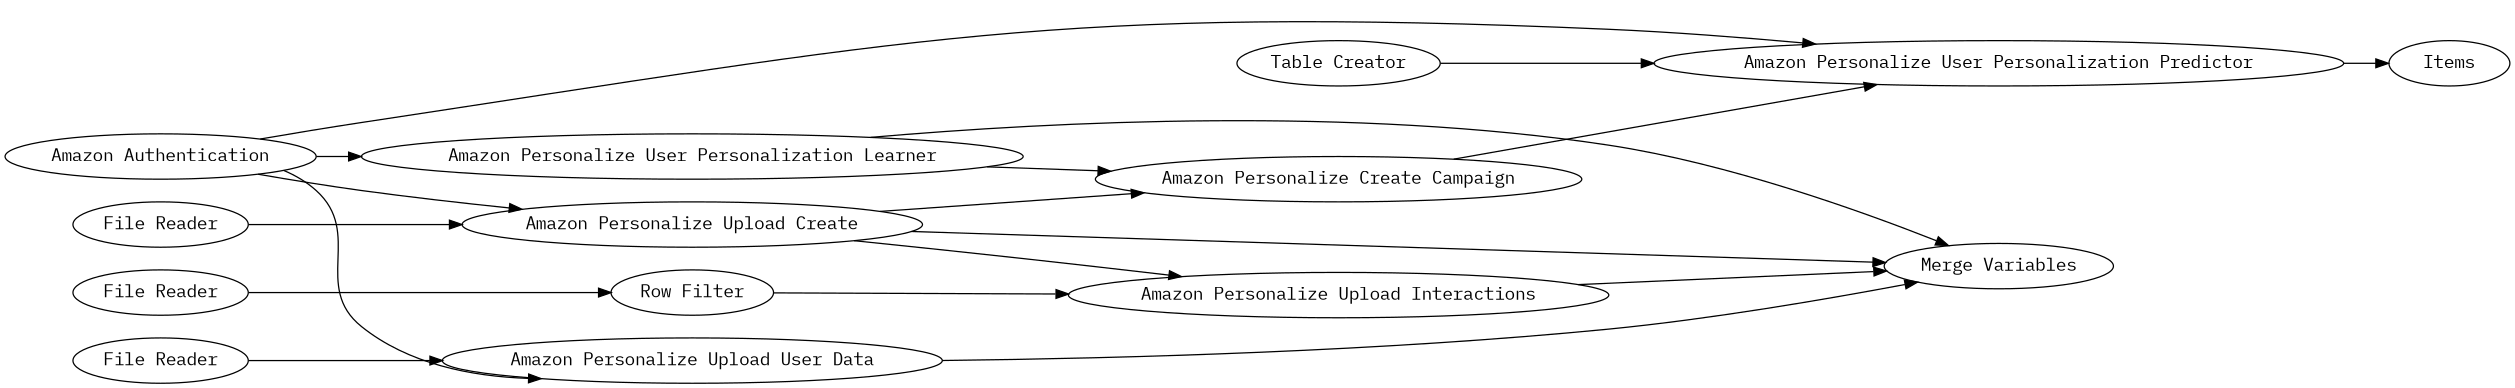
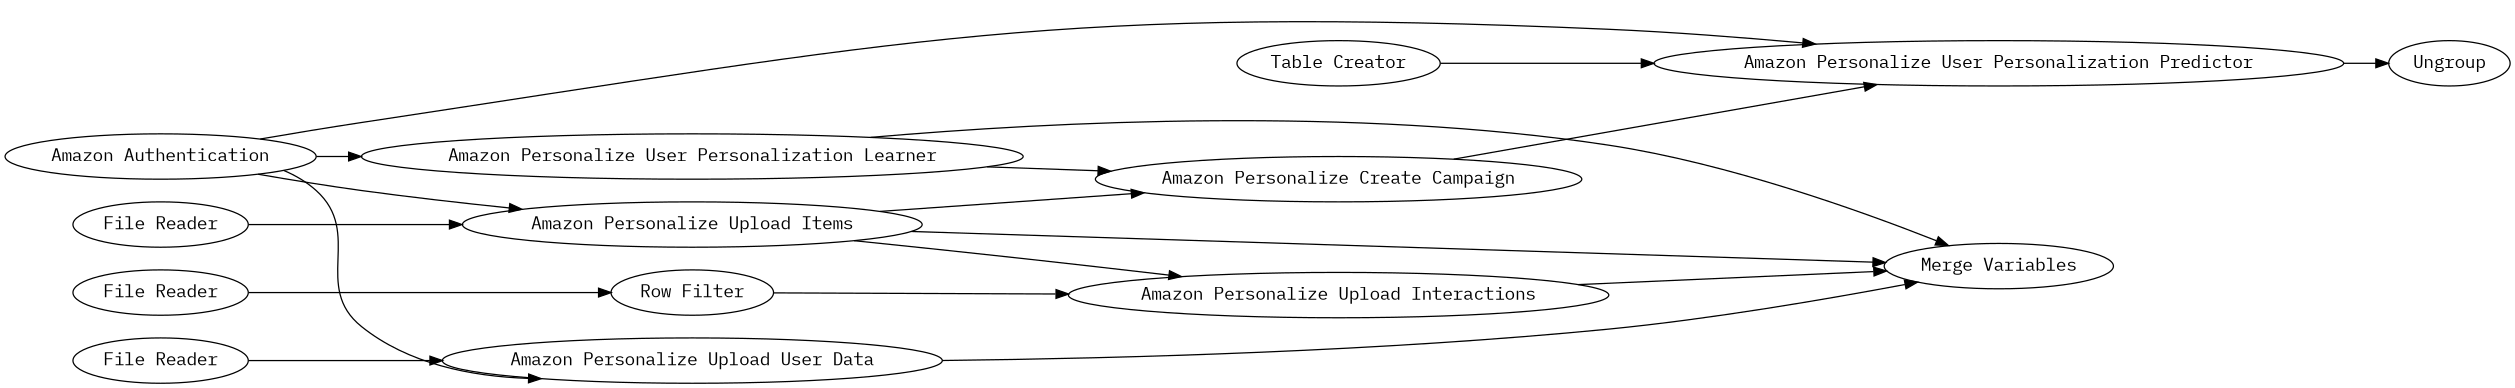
node "Items": label "Items" -> "Ungroup"
node "Amazon Personalize Upload Create": label "Amazon Personalize Upload Create" -> "Amazon Personalize Upload Items"
